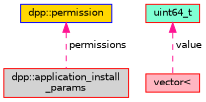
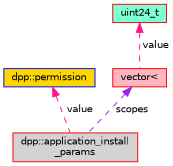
node "uint64_t": label "uint64_t" -> "uint24_t"
edge "dpp::application_install _params" -> "dpp::permission": label " permissions" -> " value"
edge "dpp::application_install _params" -> "vector<": added, label "scopes"
